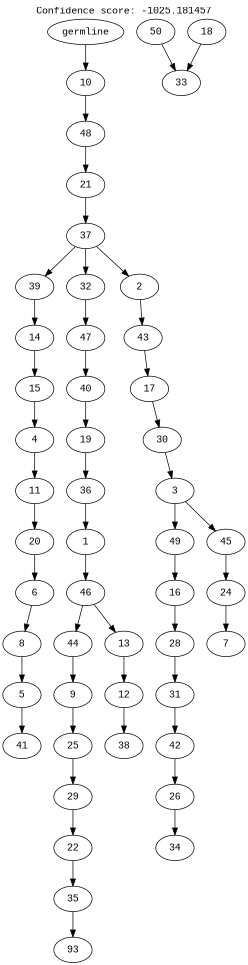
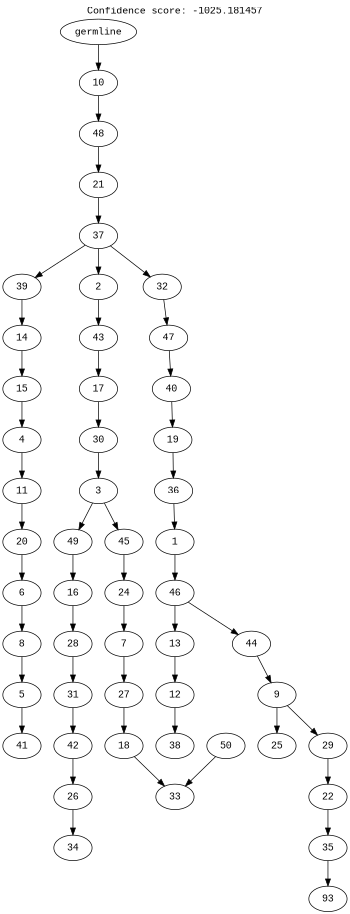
node "27": added
edge "25" -> "29": now "9" -> "29"
